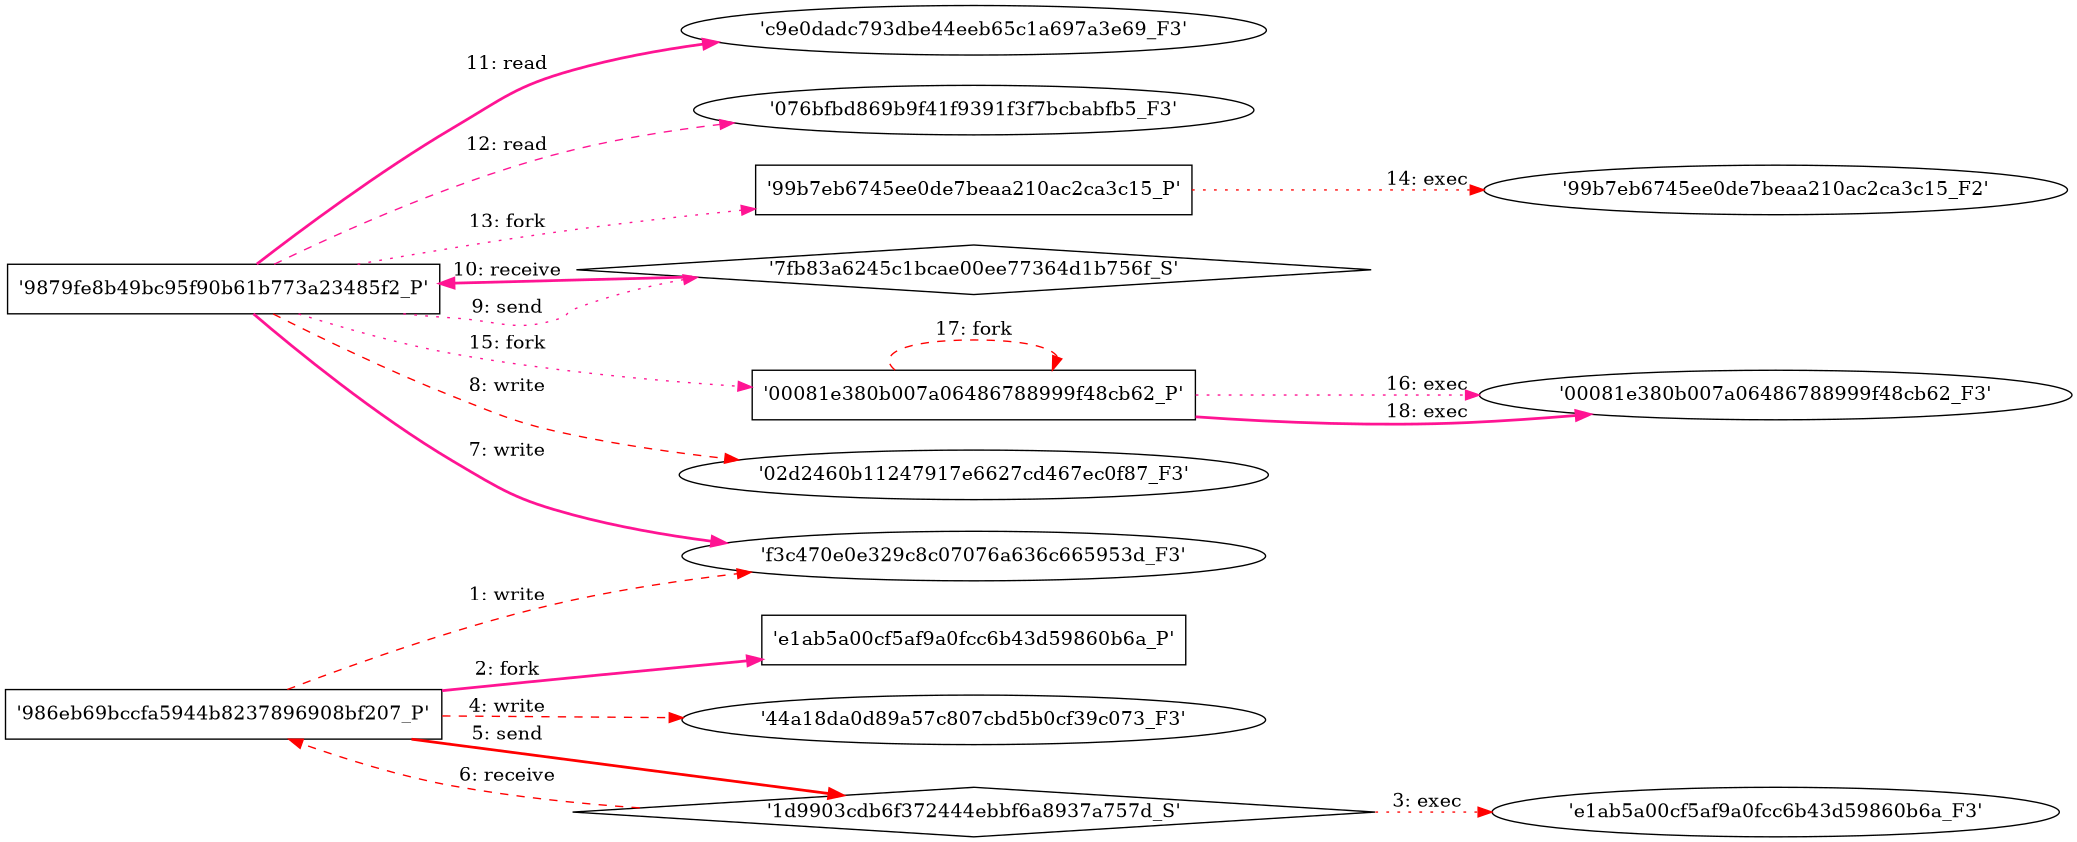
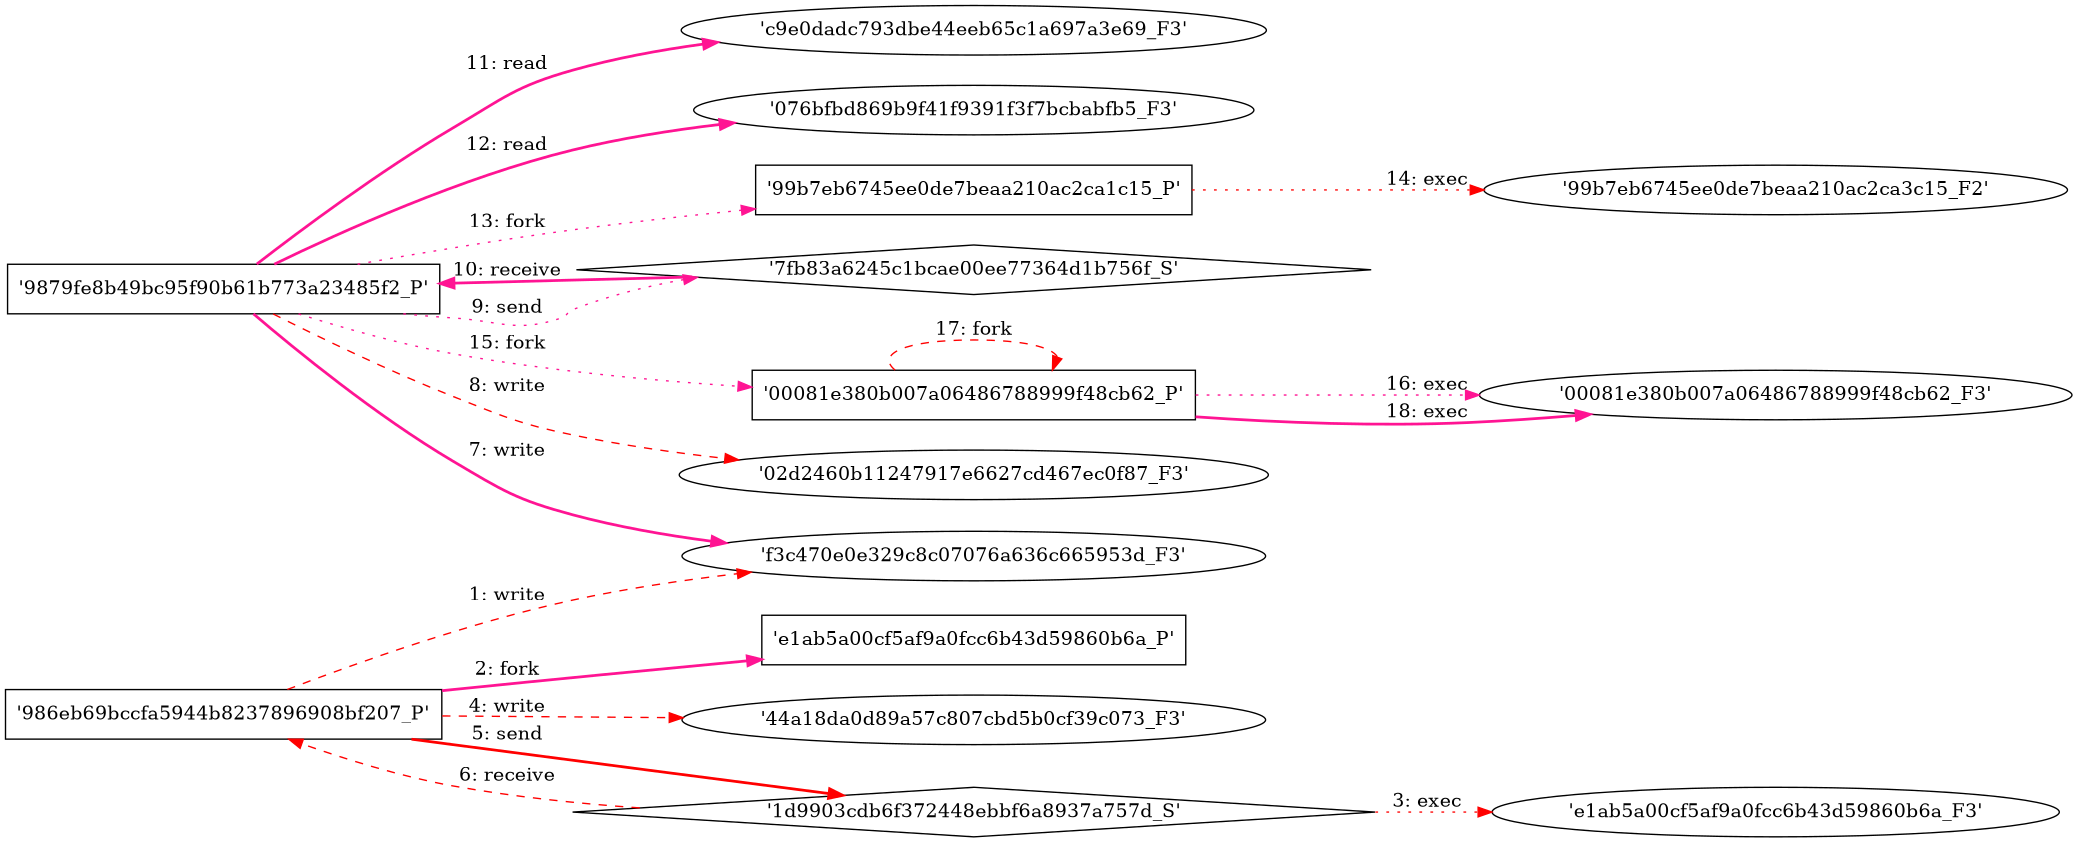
edge "'9879fe8b49bc95f90b61b773a23485f2_P'" -> "'076bfbd869b9f41f9391f3f7bcbabfb5_F3'": style dashed -> bold
node "'99b7eb6745ee0de7beaa210ac2ca3c15_P'": label "'99b7eb6745ee0de7beaa210ac2ca3c15_P'" -> "'99b7eb6745ee0de7beaa210ac2ca1c15_P'"
node "'1d9903cdb6f372444ebbf6a8937a757d_S'": label "'1d9903cdb6f372444ebbf6a8937a757d_S'" -> "'1d9903cdb6f372448ebbf6a8937a757d_S'"
